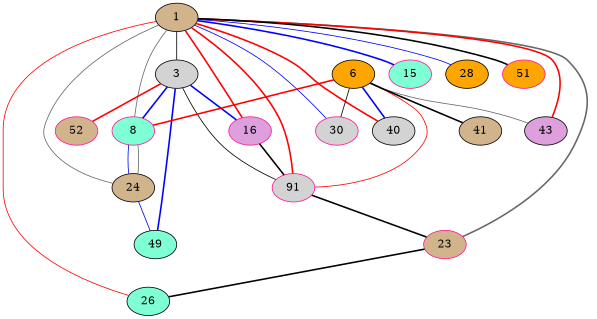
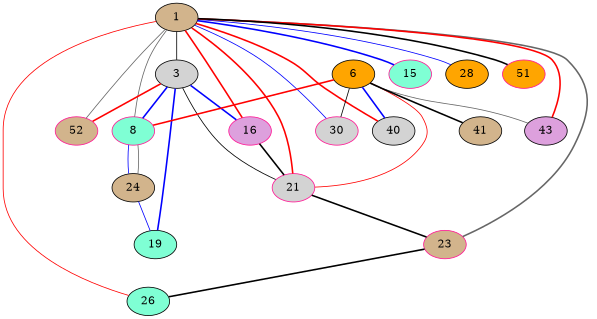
edge "1" -- "24": now "1" -- "52"
node "91": label "91" -> "21"
node "49": label "49" -> "19"
